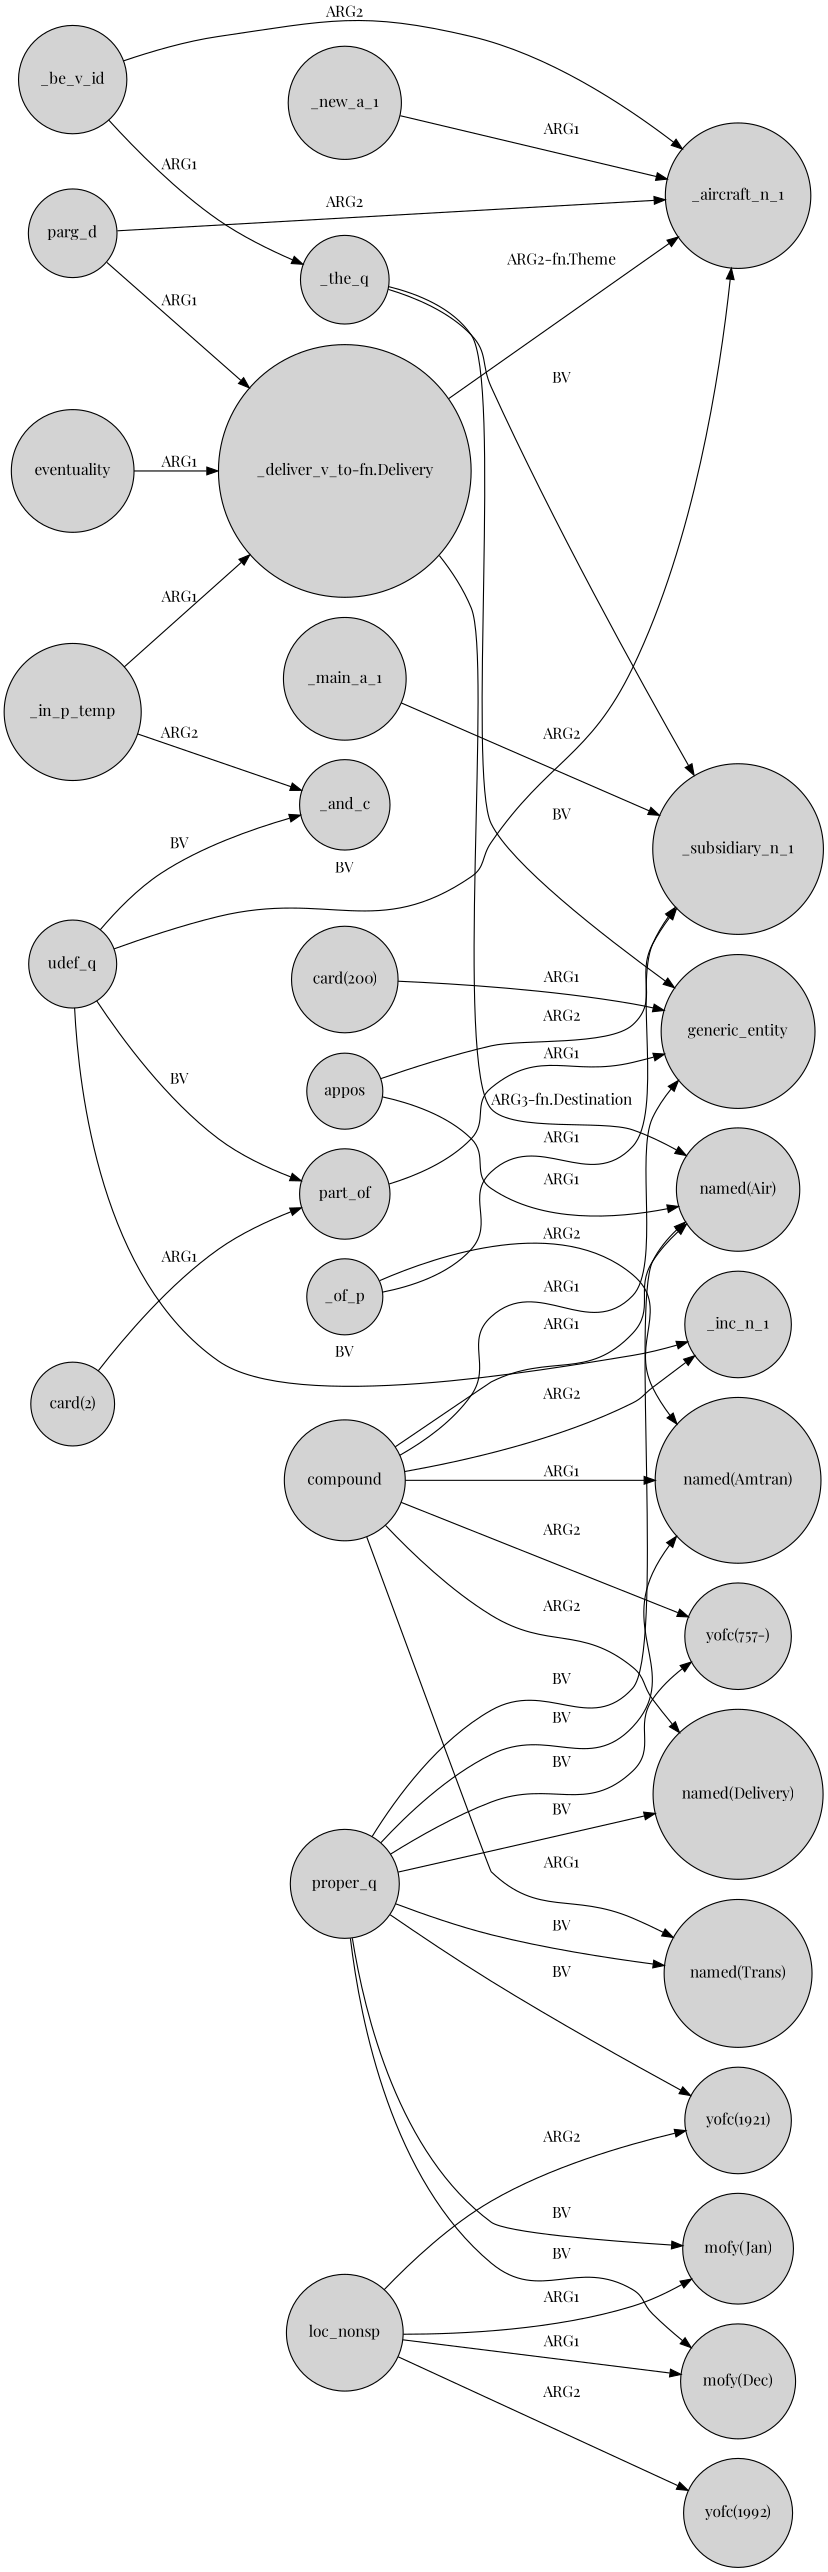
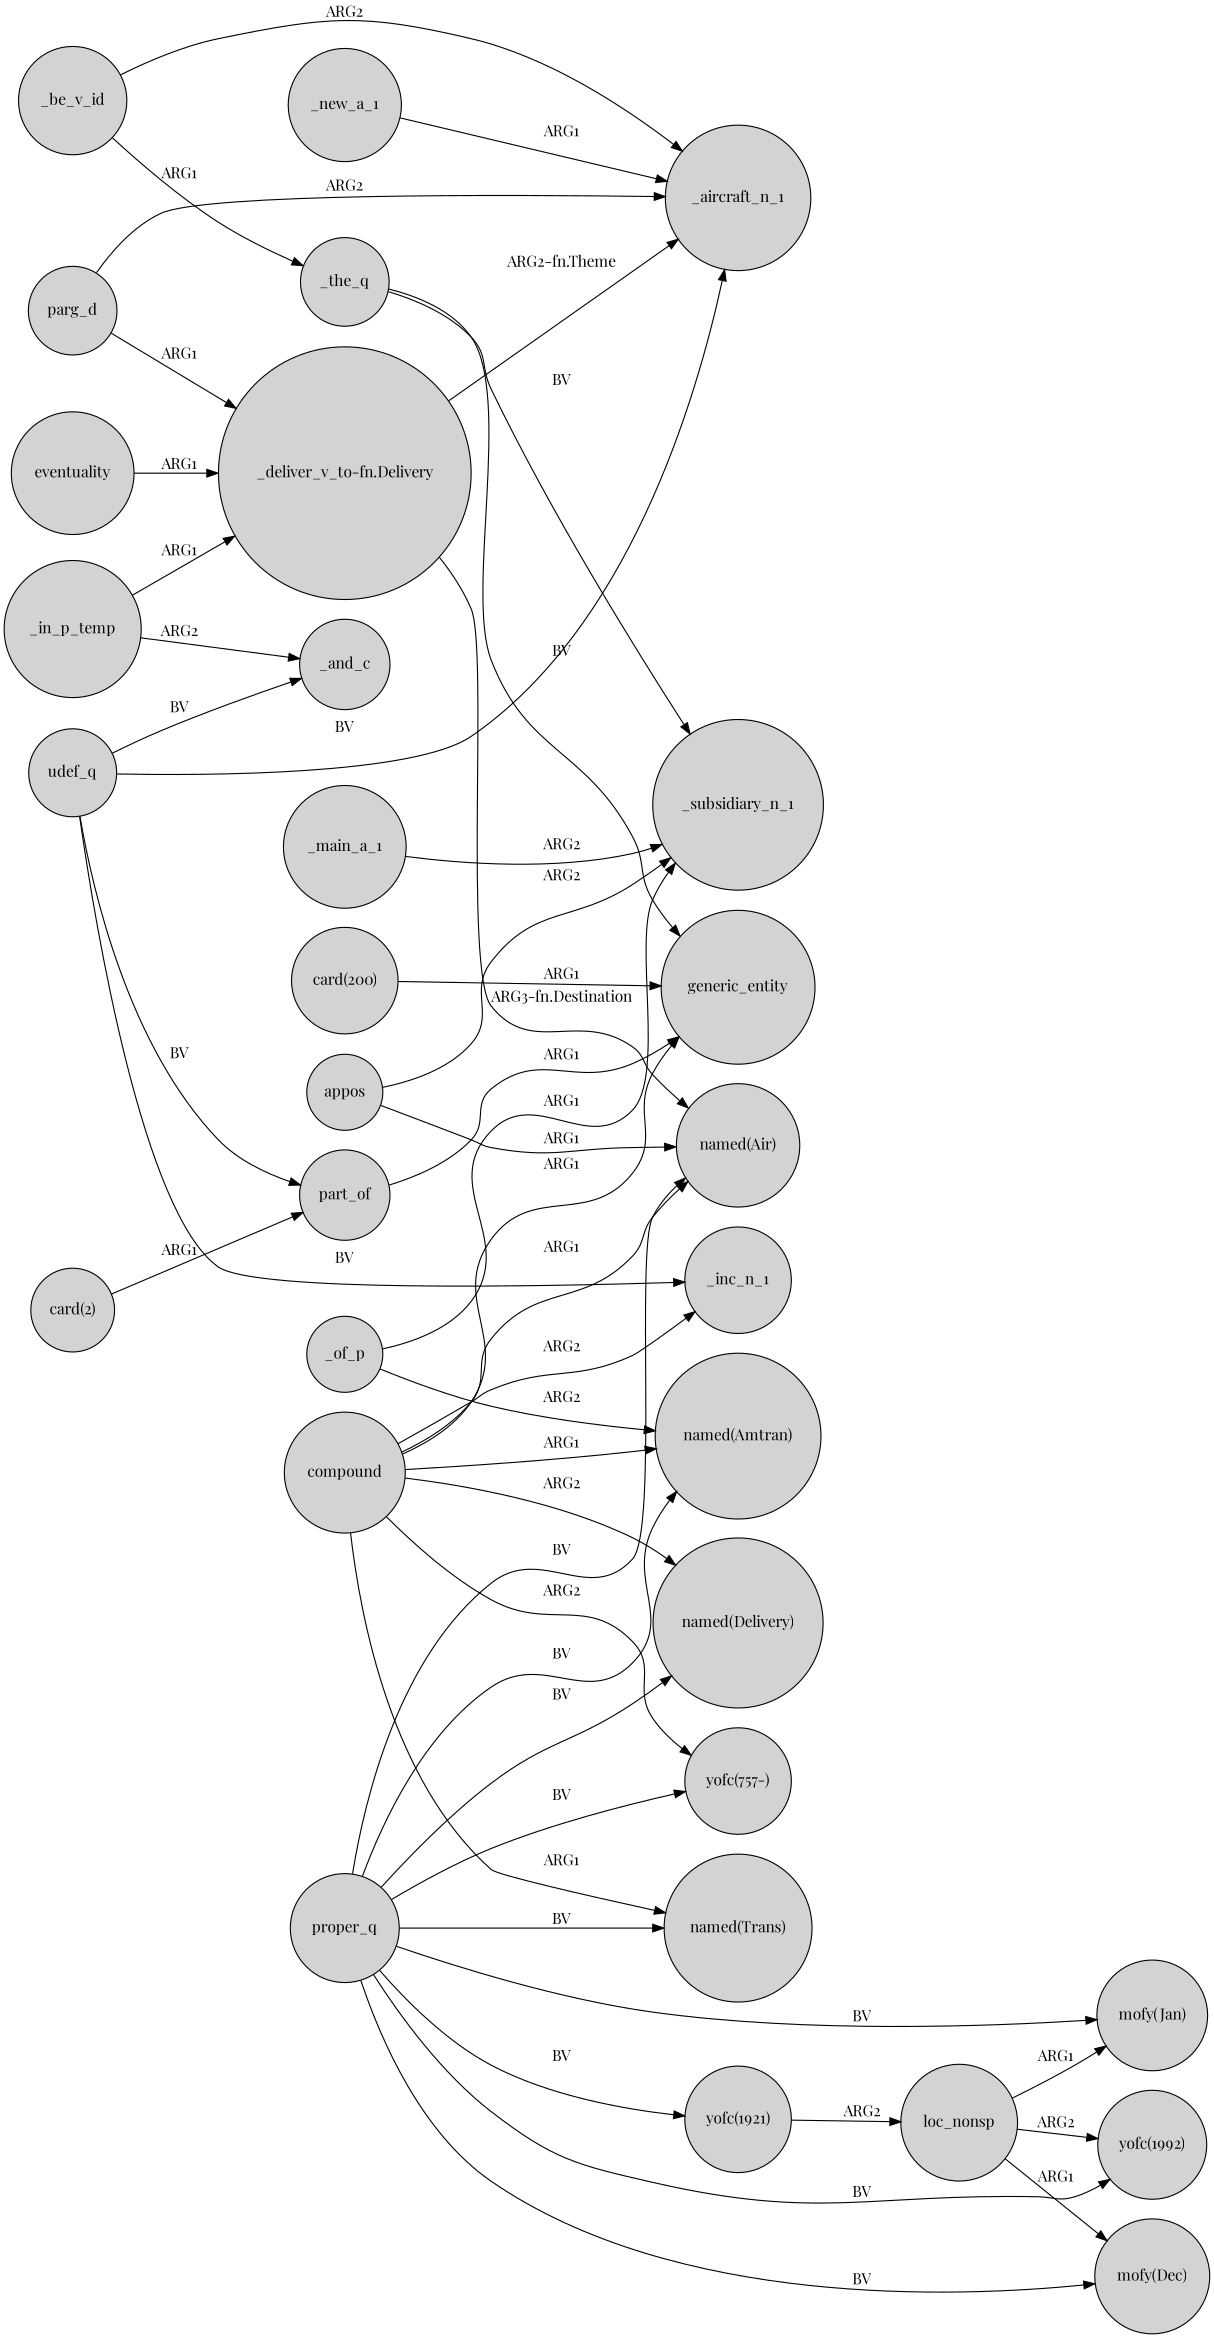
edge "loc_nonsp" -> "yofc(1921)": reversed
edge "proper_q" -> "yofc(1992)": added, label "BV"
